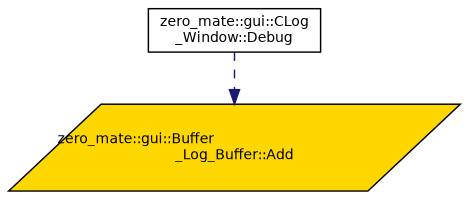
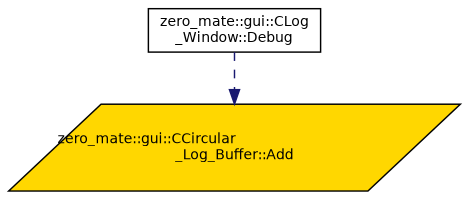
node "zero_mate::gui::Buffer _Log_Buffer::Add": label "zero_mate::gui::Buffer _Log_Buffer::Add" -> "zero_mate::gui::CCircular _Log_Buffer::Add"
